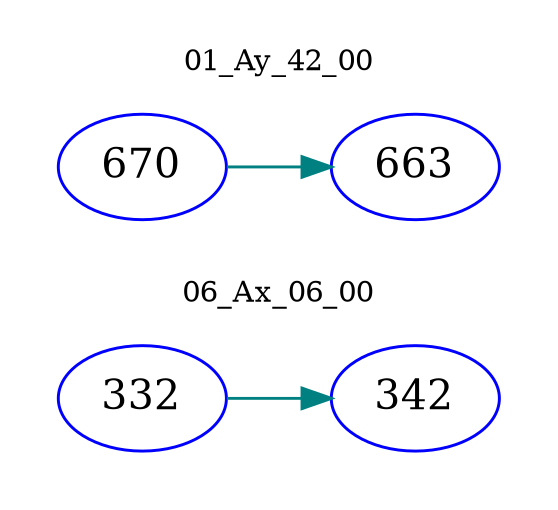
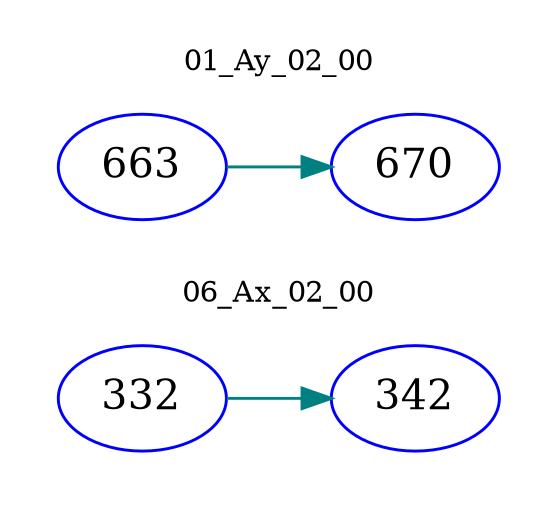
cluster "01_Ay_42_00": label "01_Ay_42_00" -> "01_Ay_02_00"
edge "670" -> "663": reversed
cluster "06_Ax_06_00": label "06_Ax_06_00" -> "06_Ax_02_00"
